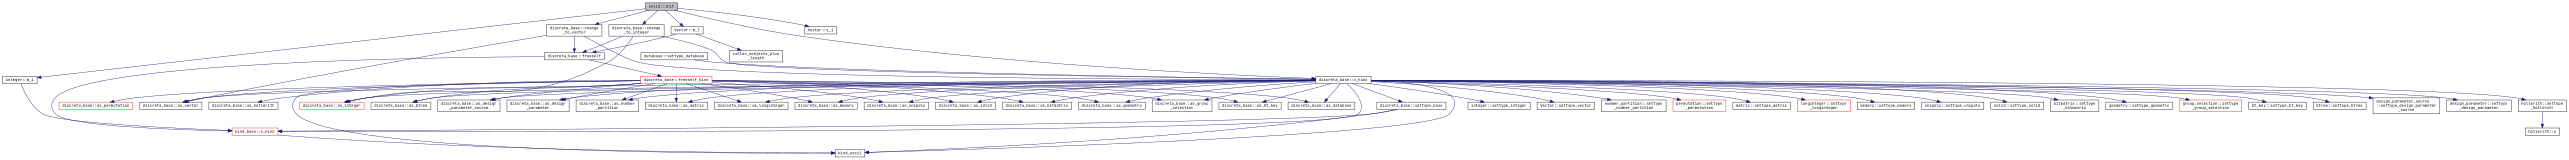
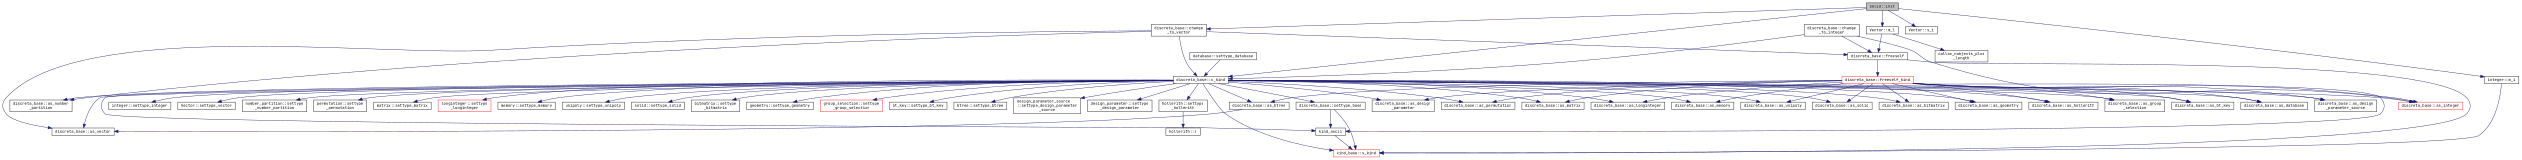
edge "solid::init" -> "discreta_base::change _to_integer": removed
edge "discreta_base::c_kind" -> "discreta_base::as_hollerith": added
edge "discreta_base::freeself_kind" -> "discreta_base::as_vector": now "discreta_base::as_btree" -> "discreta_base::as_vector"
edge "discreta_base::c_kind" -> "discreta_base::as_permutation": added
edge "discreta_base::freeself_kind" -> "discreta_base::as_number _partition": now "discreta_base::change _to_vector" -> "discreta_base::as_number _partition"
node "discreta_base::as_permutation": color red -> black
node "permutation::settype _permutation": color red -> black
edge "kind_base::s_kind" -> "kind_ascii": reversed
